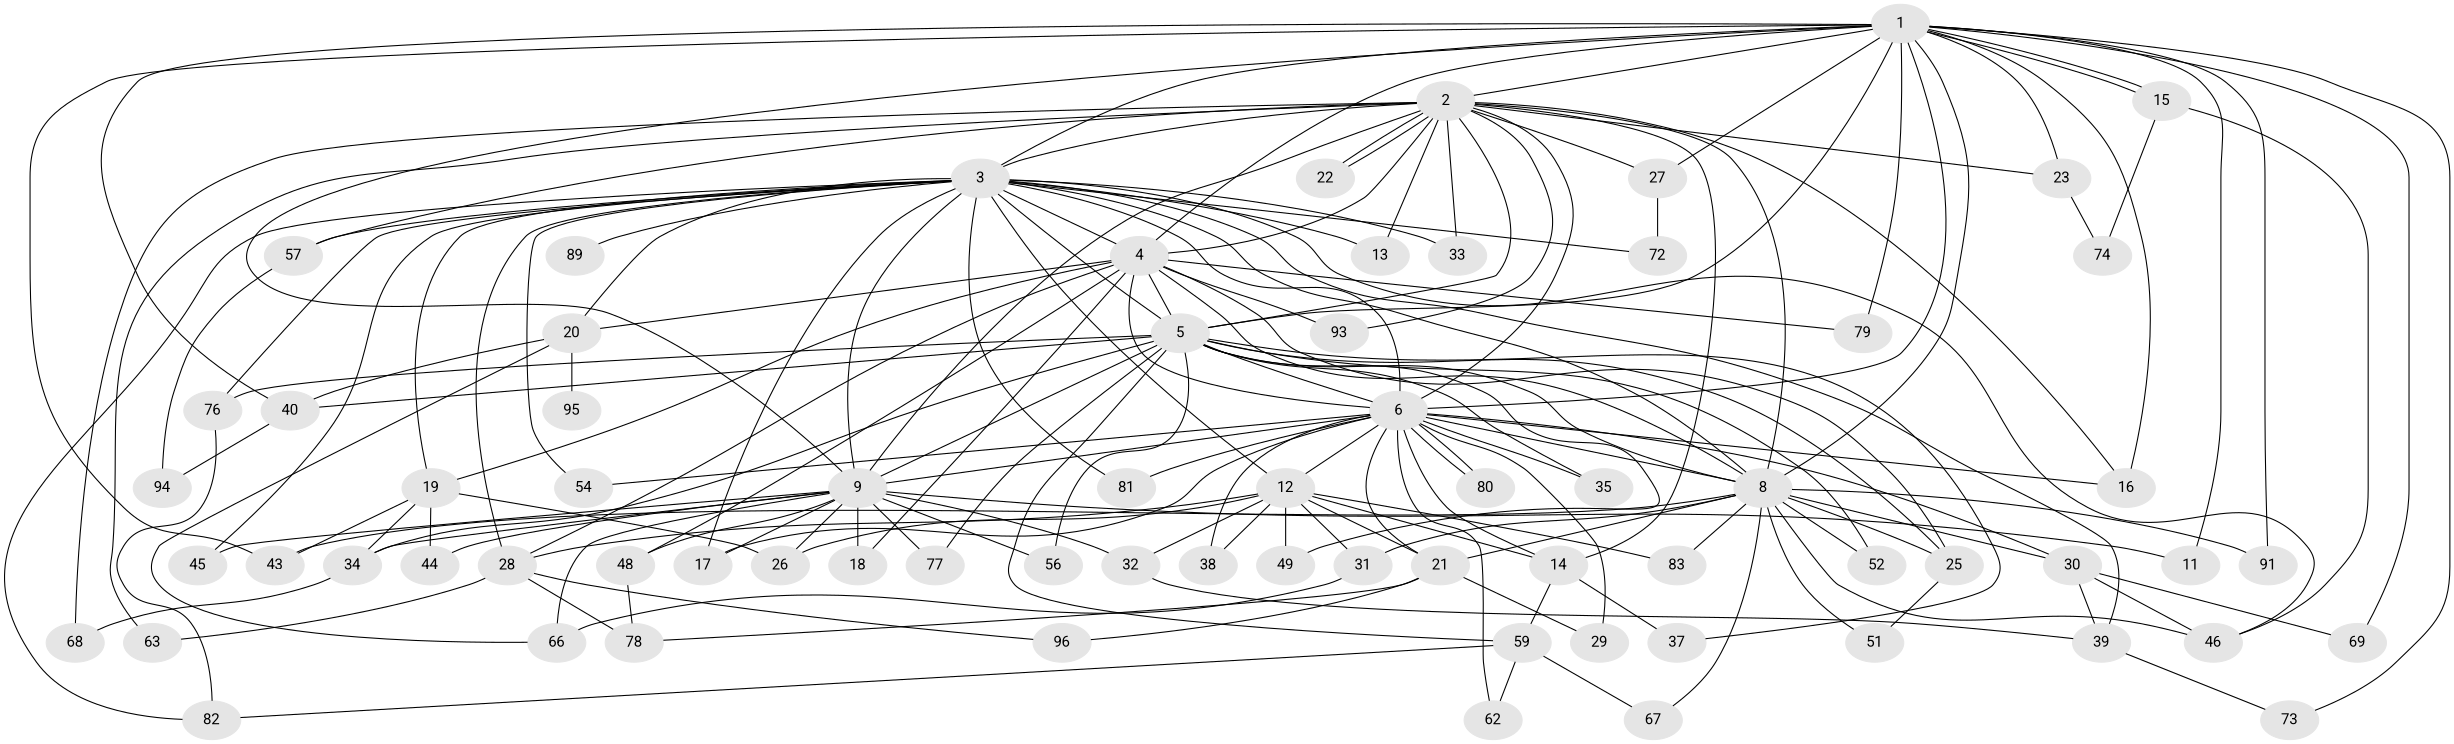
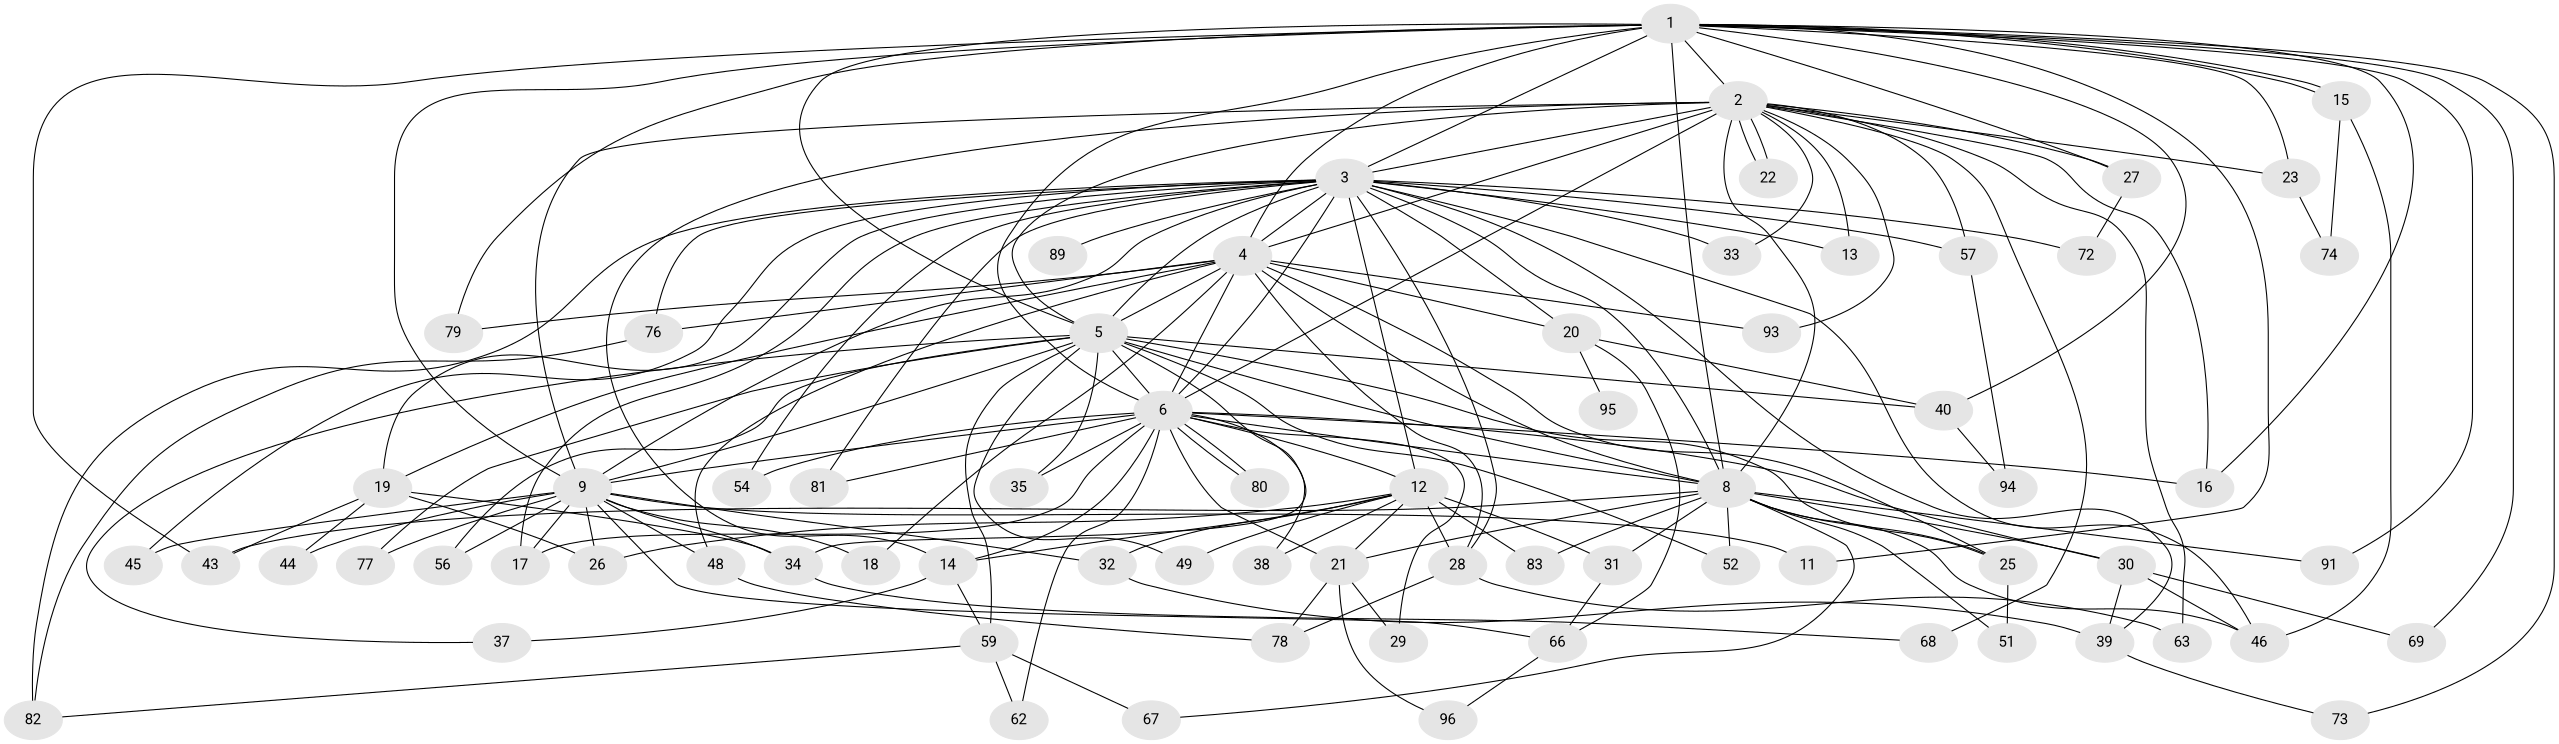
edge "5" -- "76": now "4" -- "76"
edge "28" -- "96": now "66" -- "96"
